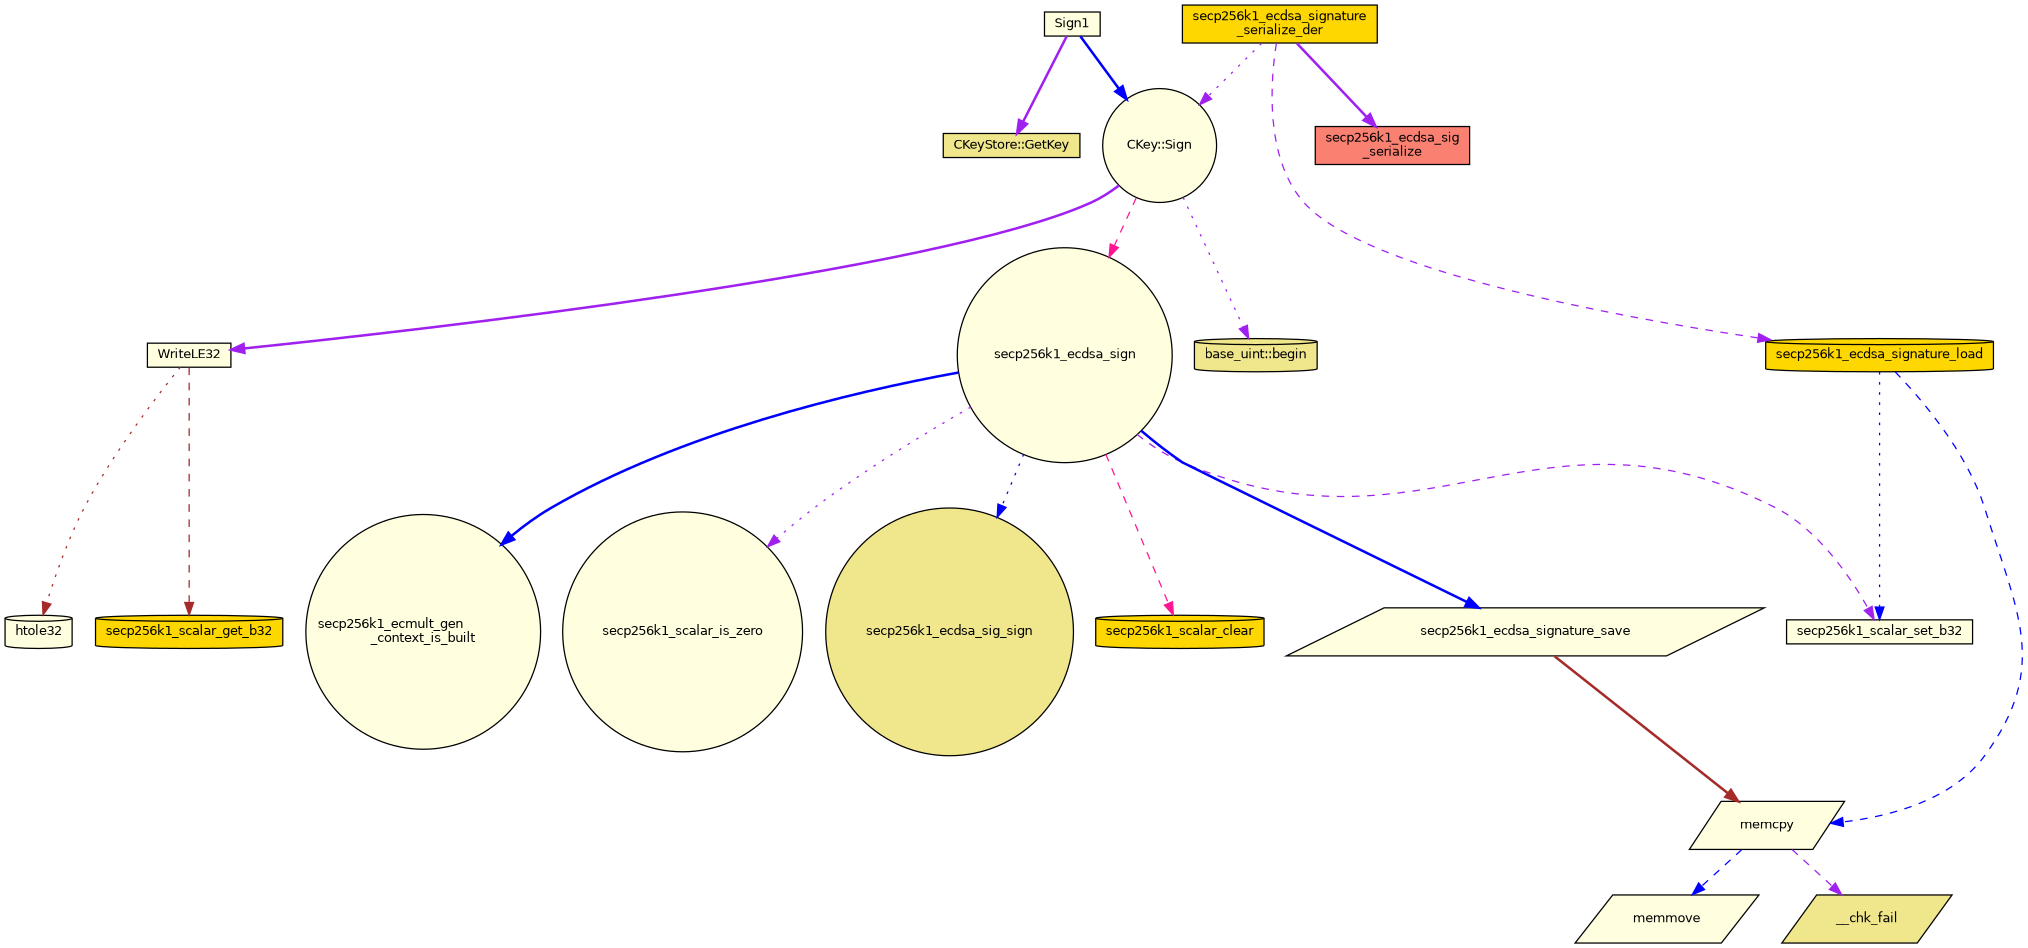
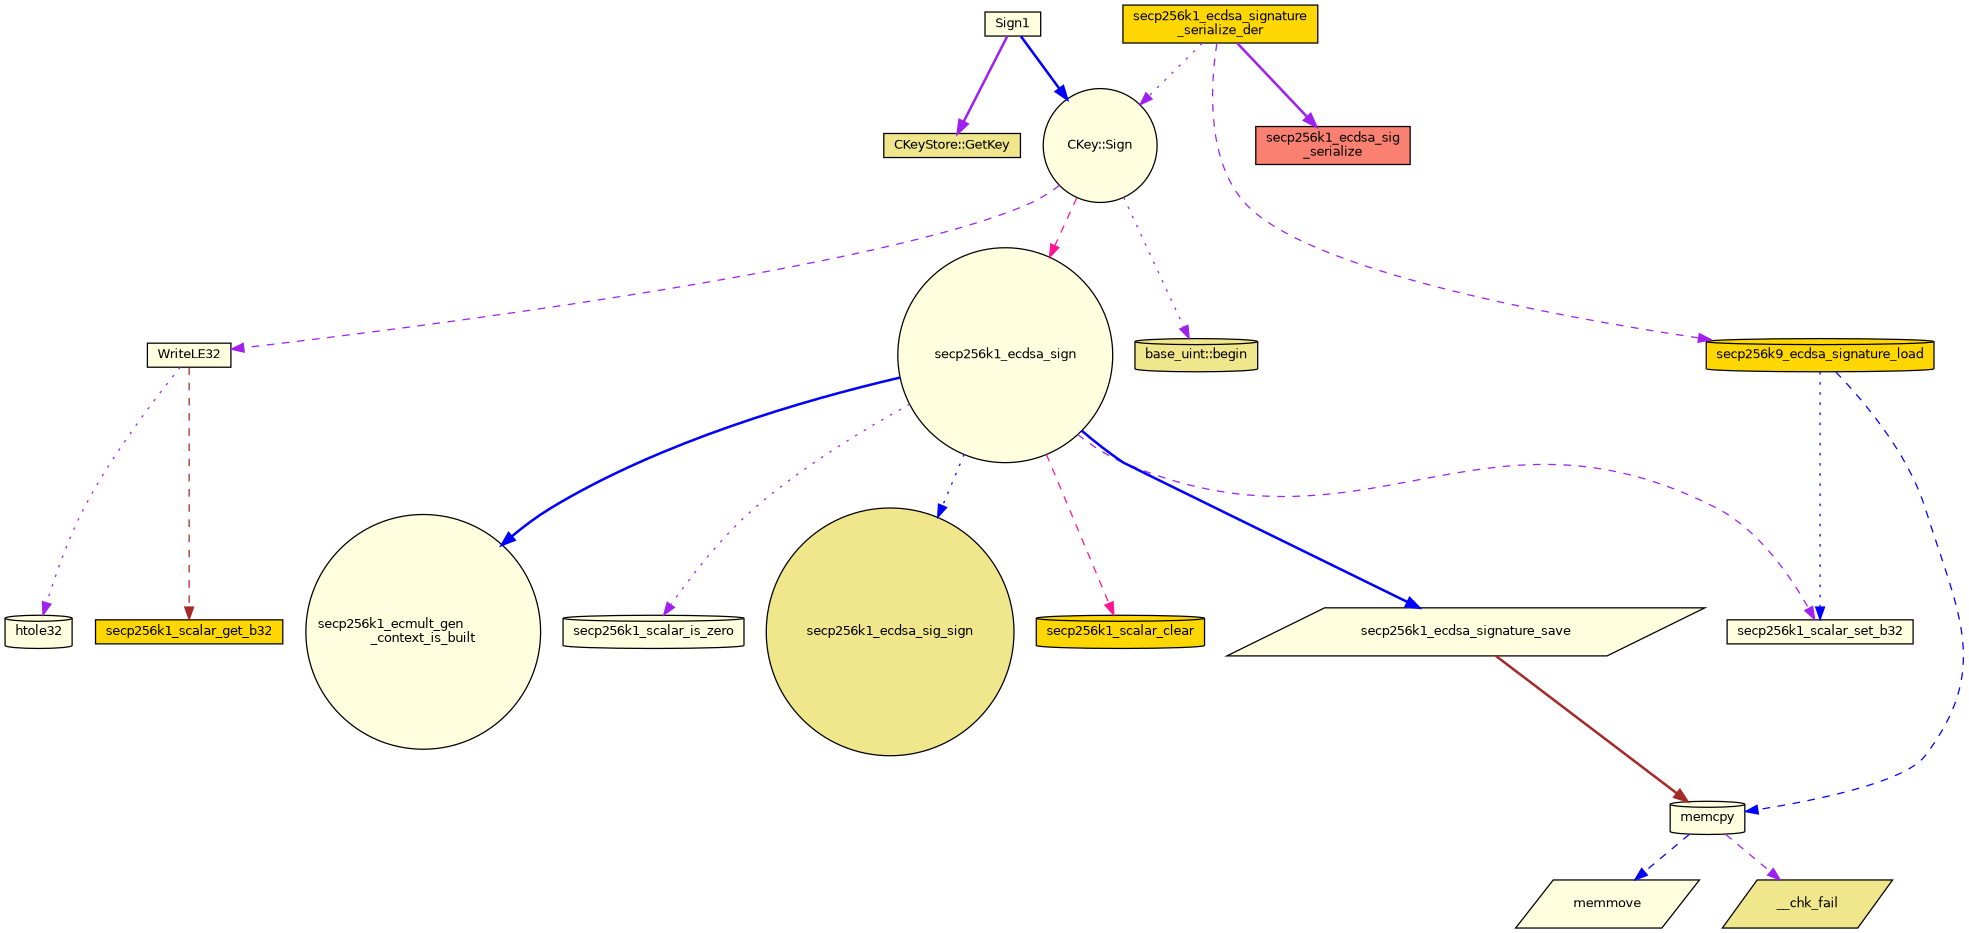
edge "CKey::Sign" -> "WriteLE32": style bold -> dashed
node "secp256k1_ecdsa_signature_load": label "secp256k1_ecdsa_signature_load" -> "secp256k9_ecdsa_signature_load"
edge "WriteLE32" -> "htole32": color brown -> purple
node "secp256k1_scalar_get_b32": shape cylinder -> box
node "secp256k1_scalar_is_zero": shape circle -> cylinder
node "memcpy": shape parallelogram -> cylinder
